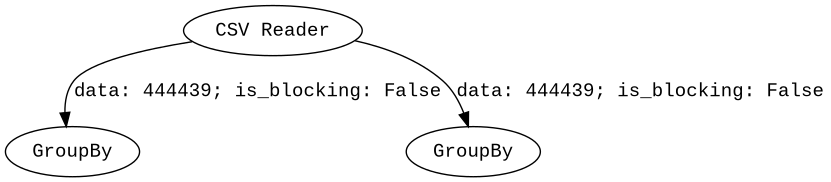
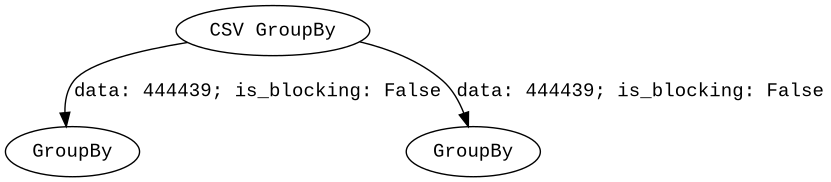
node "CSV Reader": label "CSV Reader" -> "CSV GroupBy"
